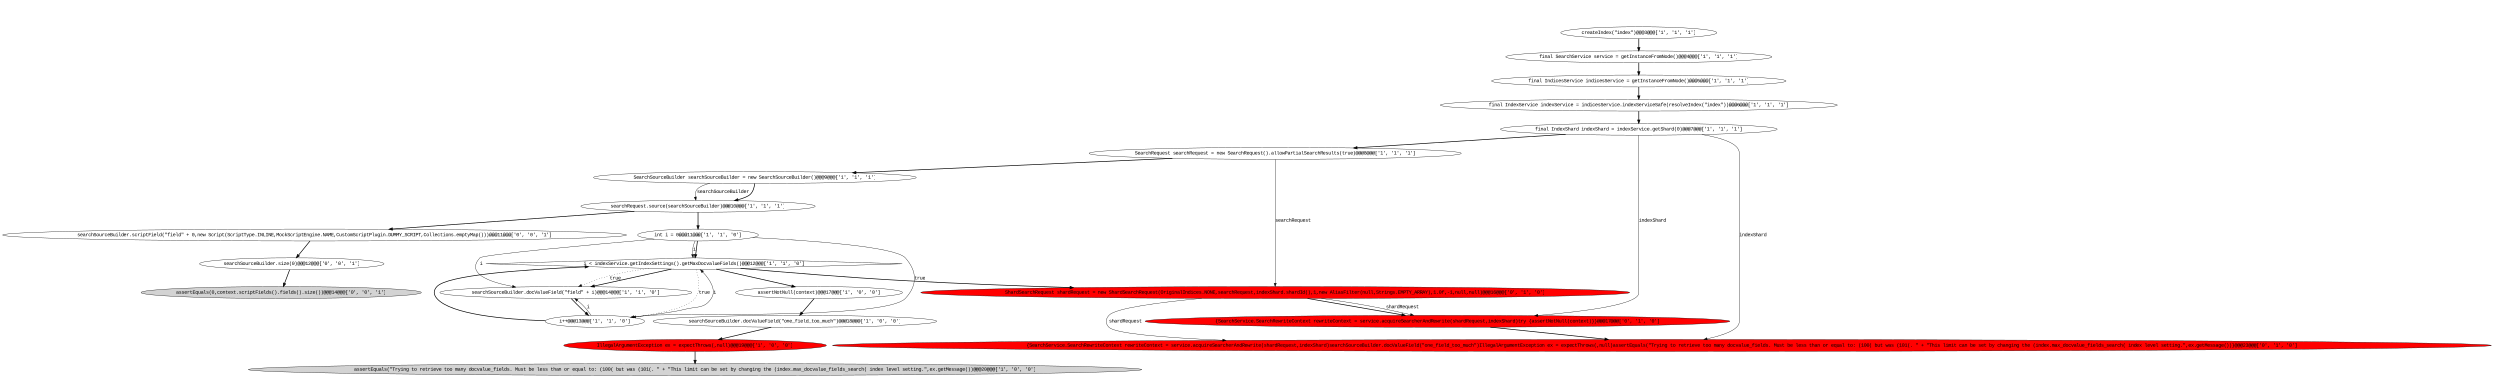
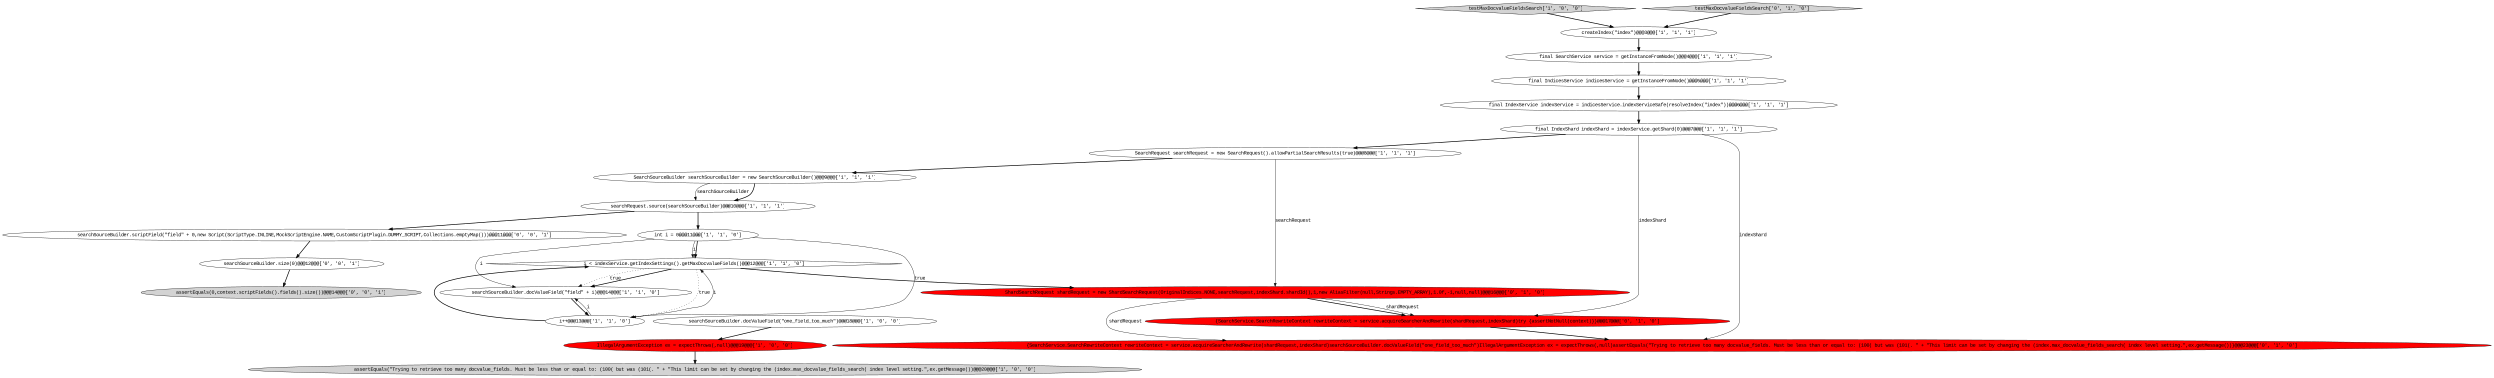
node "testMaxDocvalueFieldsSearch['1', '0', '0']": added
node "testMaxDocvalueFieldsSearch['0', '1', '0']": added
node "assertNotNull(context)@@@17@@@['1', '0', '0']": removed
